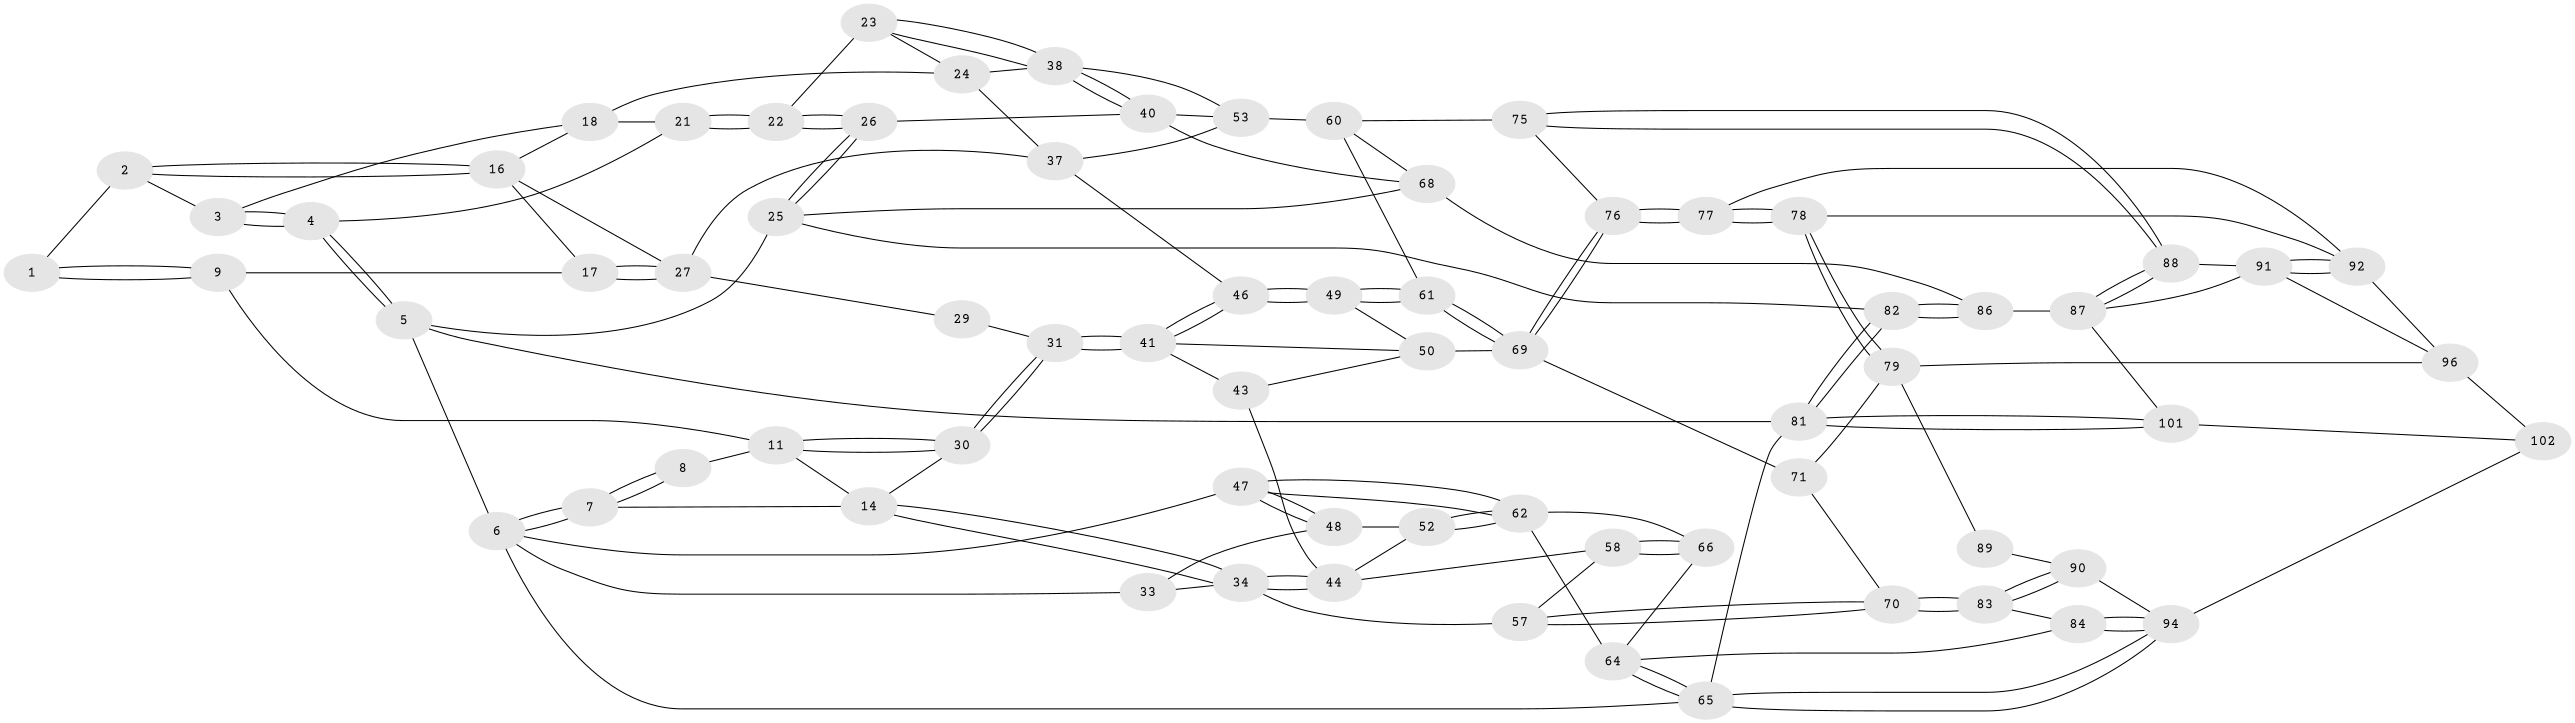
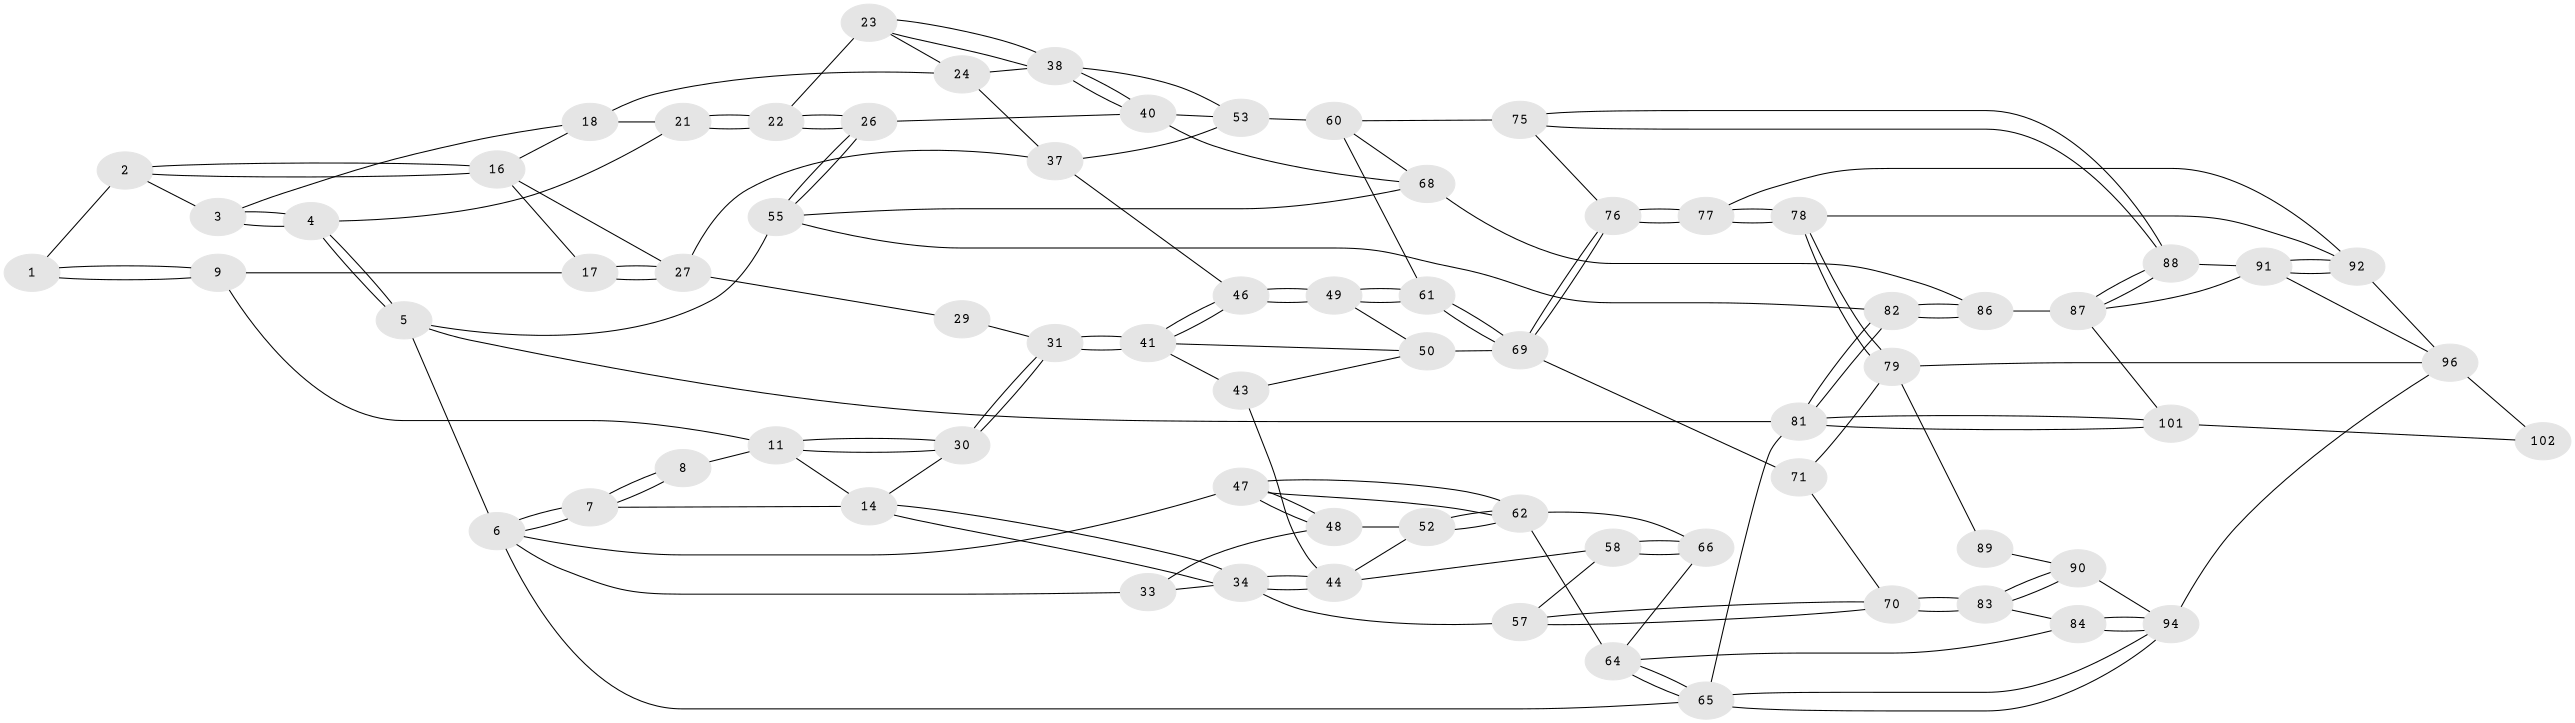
node "25": label "25" -> "55"
edge "102" -- "94": now "96" -- "94"
